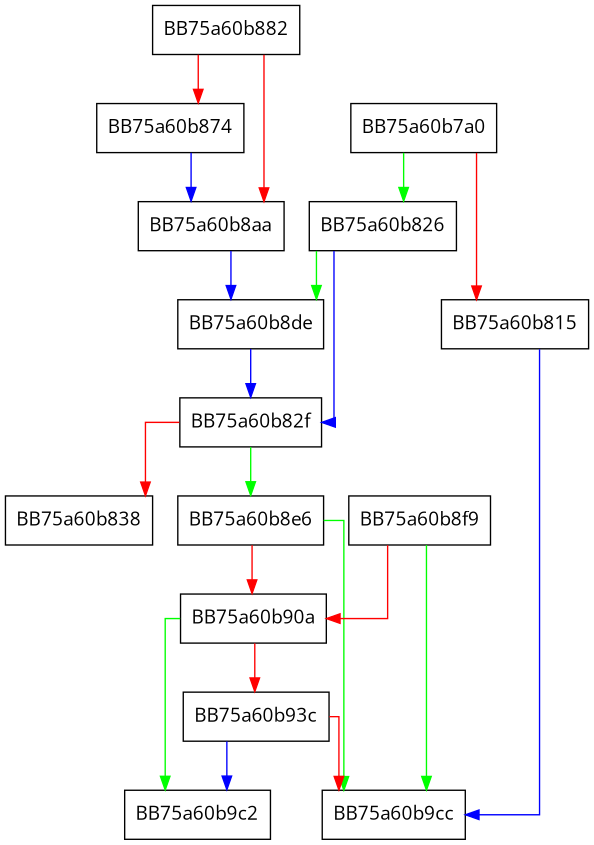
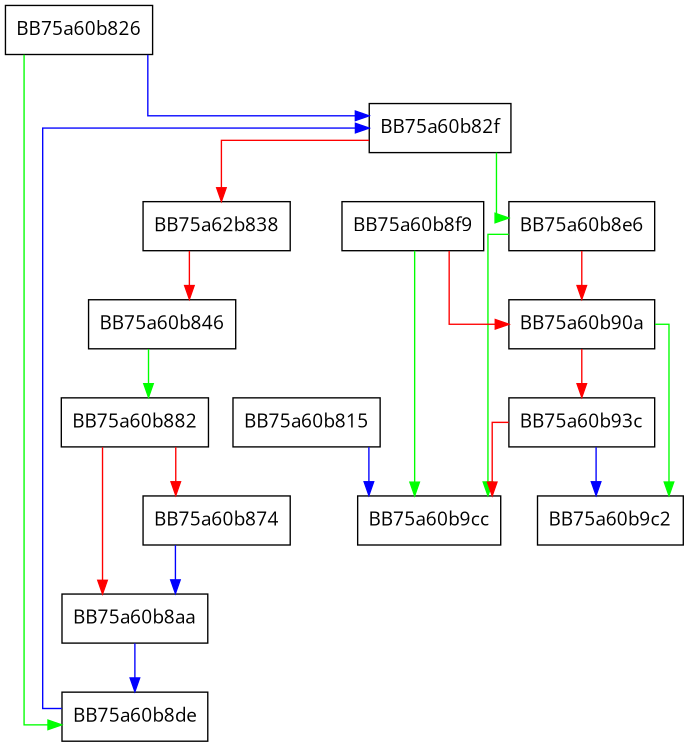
node "BB75a60b7a0": removed
node "BB75a60b846": added
node "BB75a60b838": label "BB75a60b838" -> "BB75a62b838"
